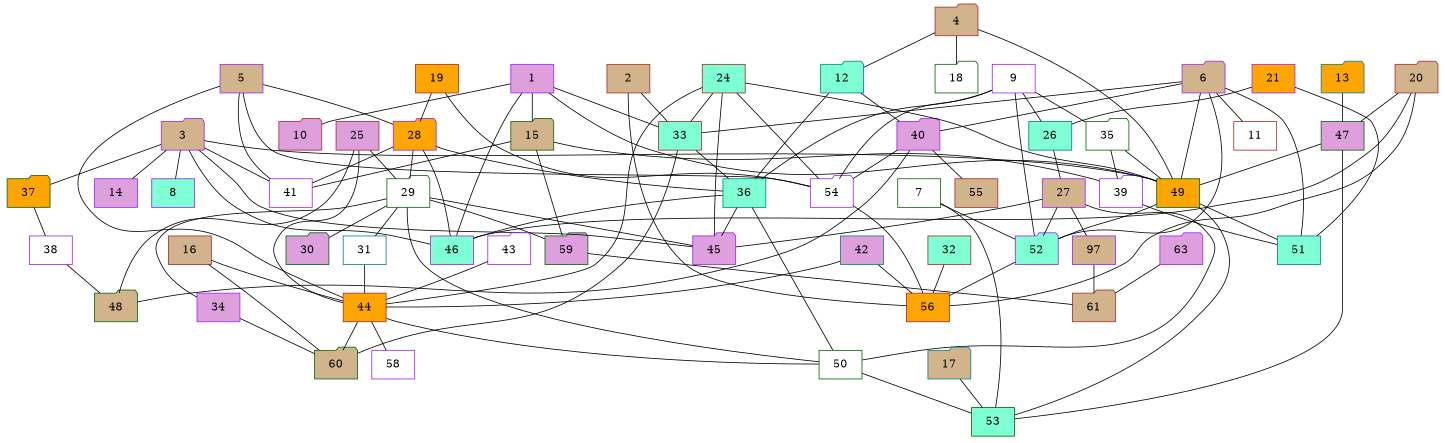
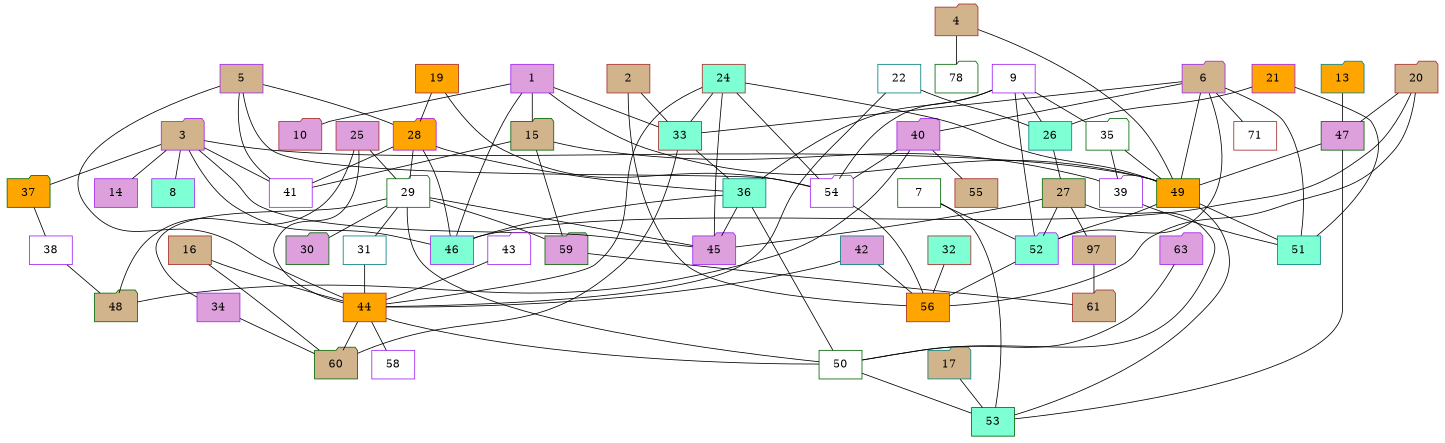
node "12": removed
node "22": added
node "18": label "18" -> "78"
node "11": label "11" -> "71"
node "27": color purple -> darkgreen
edge "63" -- "61": now "63" -- "50"
